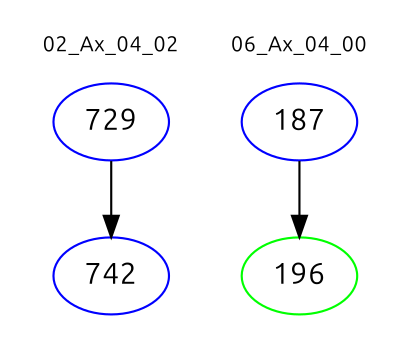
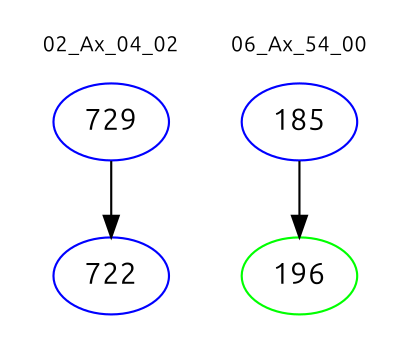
cluster "06_Ax_04_00": label "06_Ax_04_00" -> "06_Ax_54_00"
node "187": label "187" -> "185"
node "742": label "742" -> "722"
